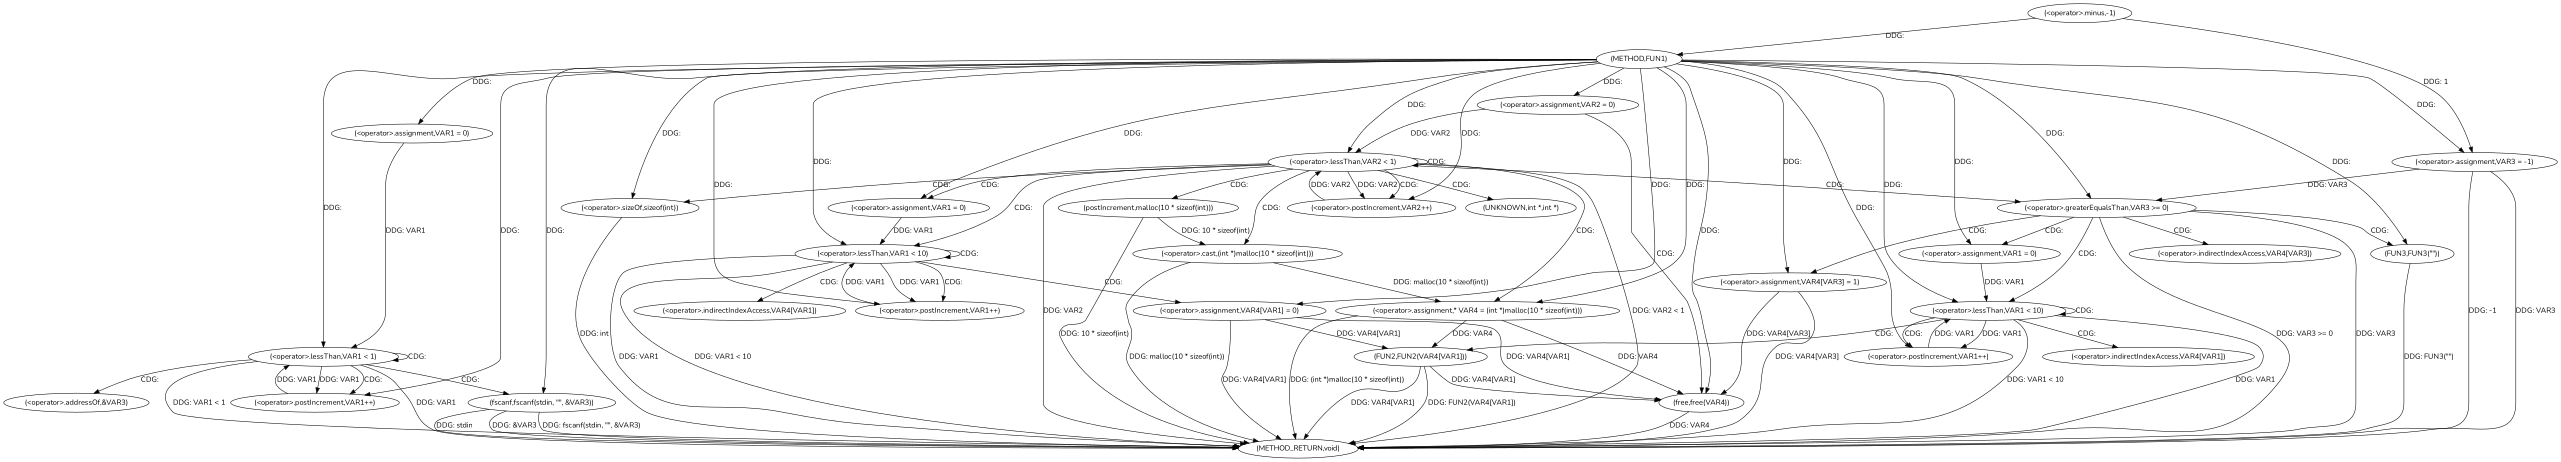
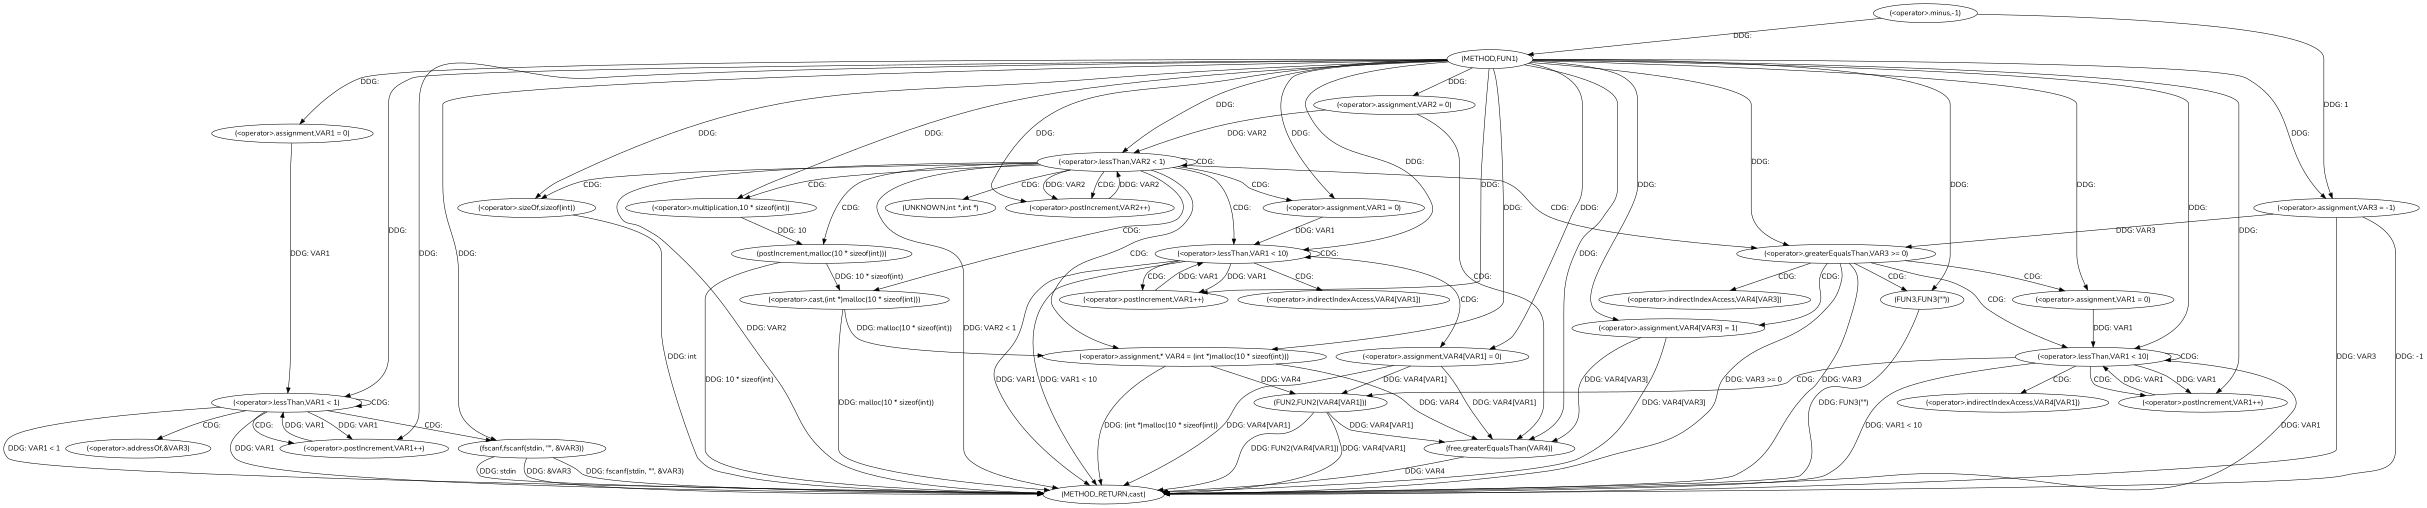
node "(<operator>.multiplication,10 * sizeof(int))": added
node "(free,free(VAR4))": label "(free,free(VAR4))" -> "(free,greaterEqualsThan(VAR4))"
node "(METHOD_RETURN,void)": label "(METHOD_RETURN,void)" -> "(METHOD_RETURN,cast)"
